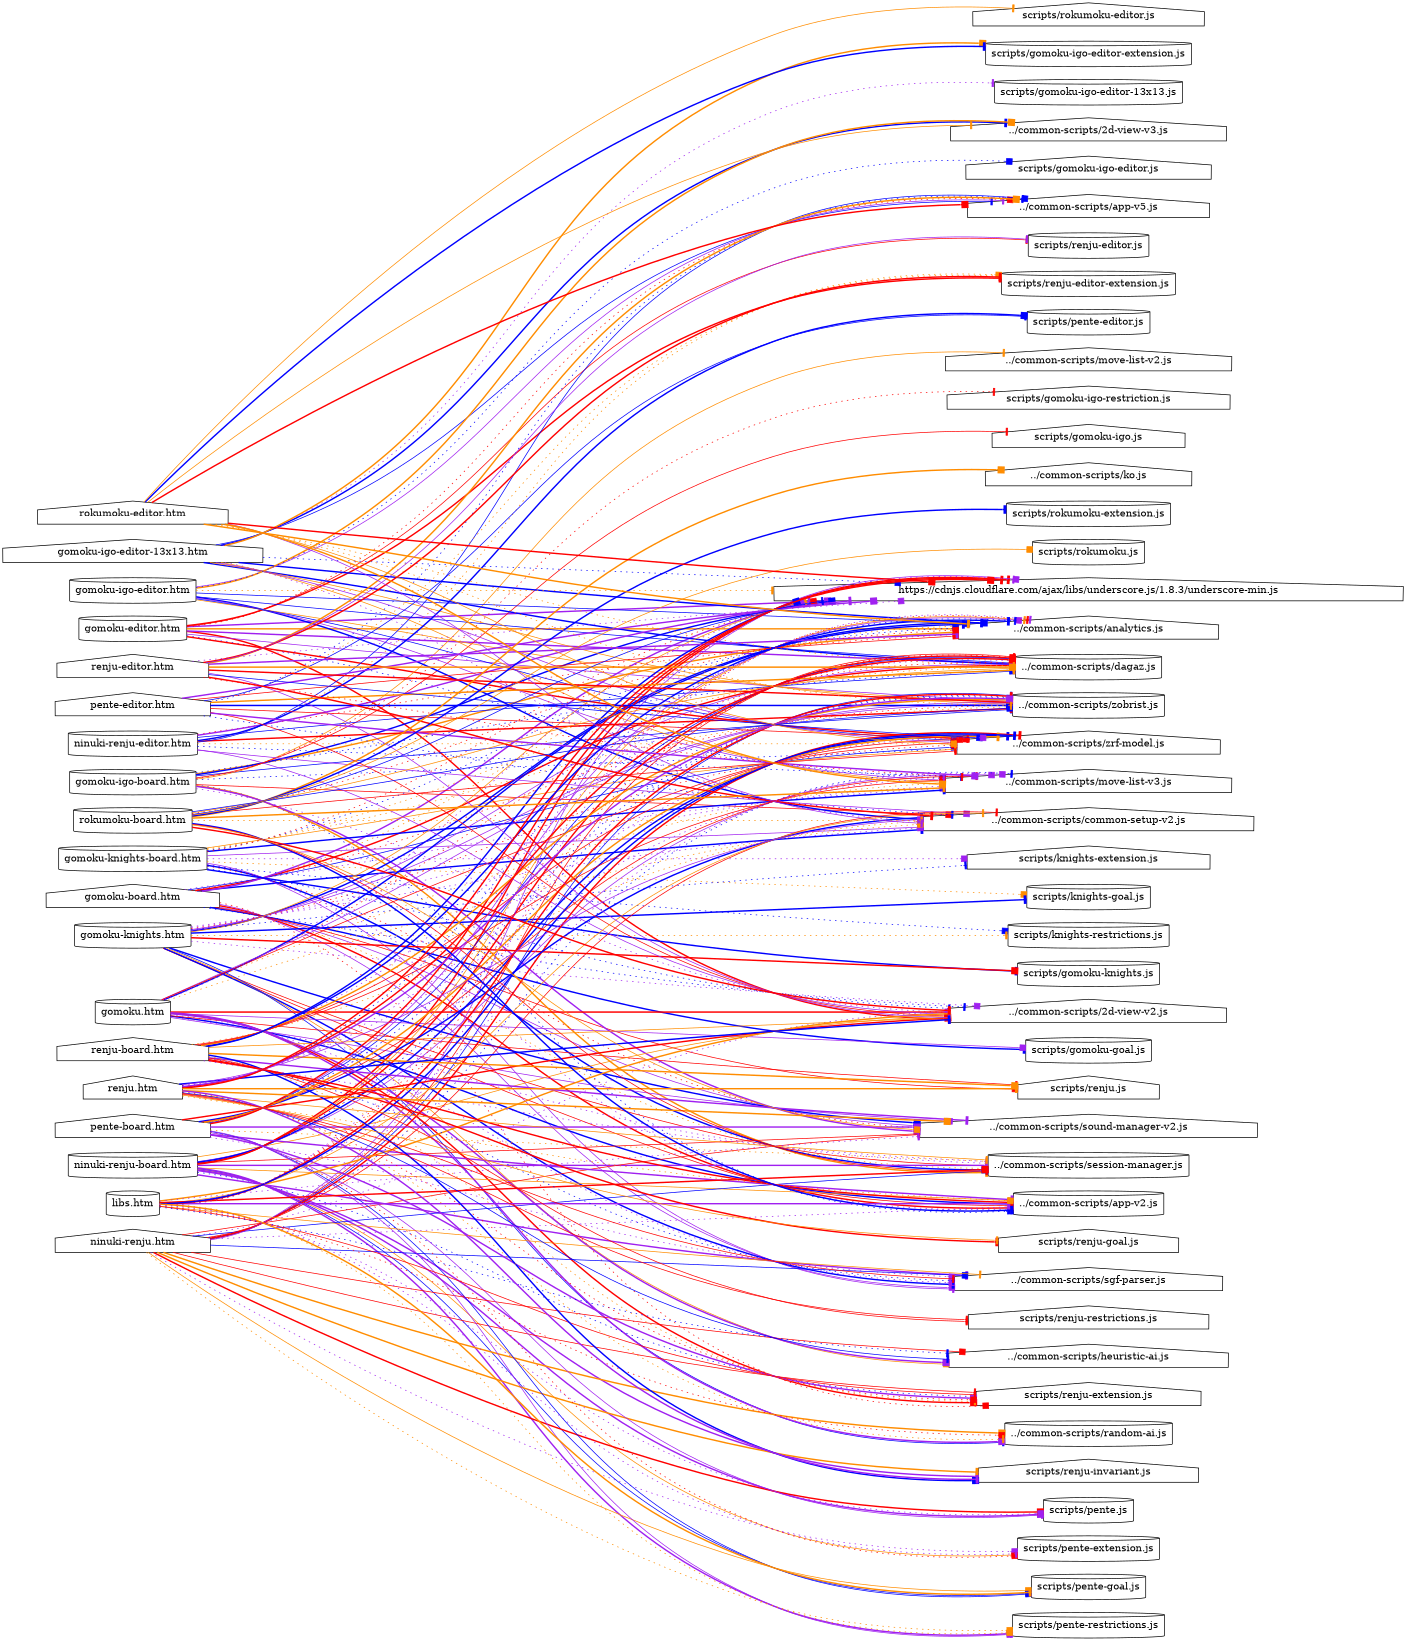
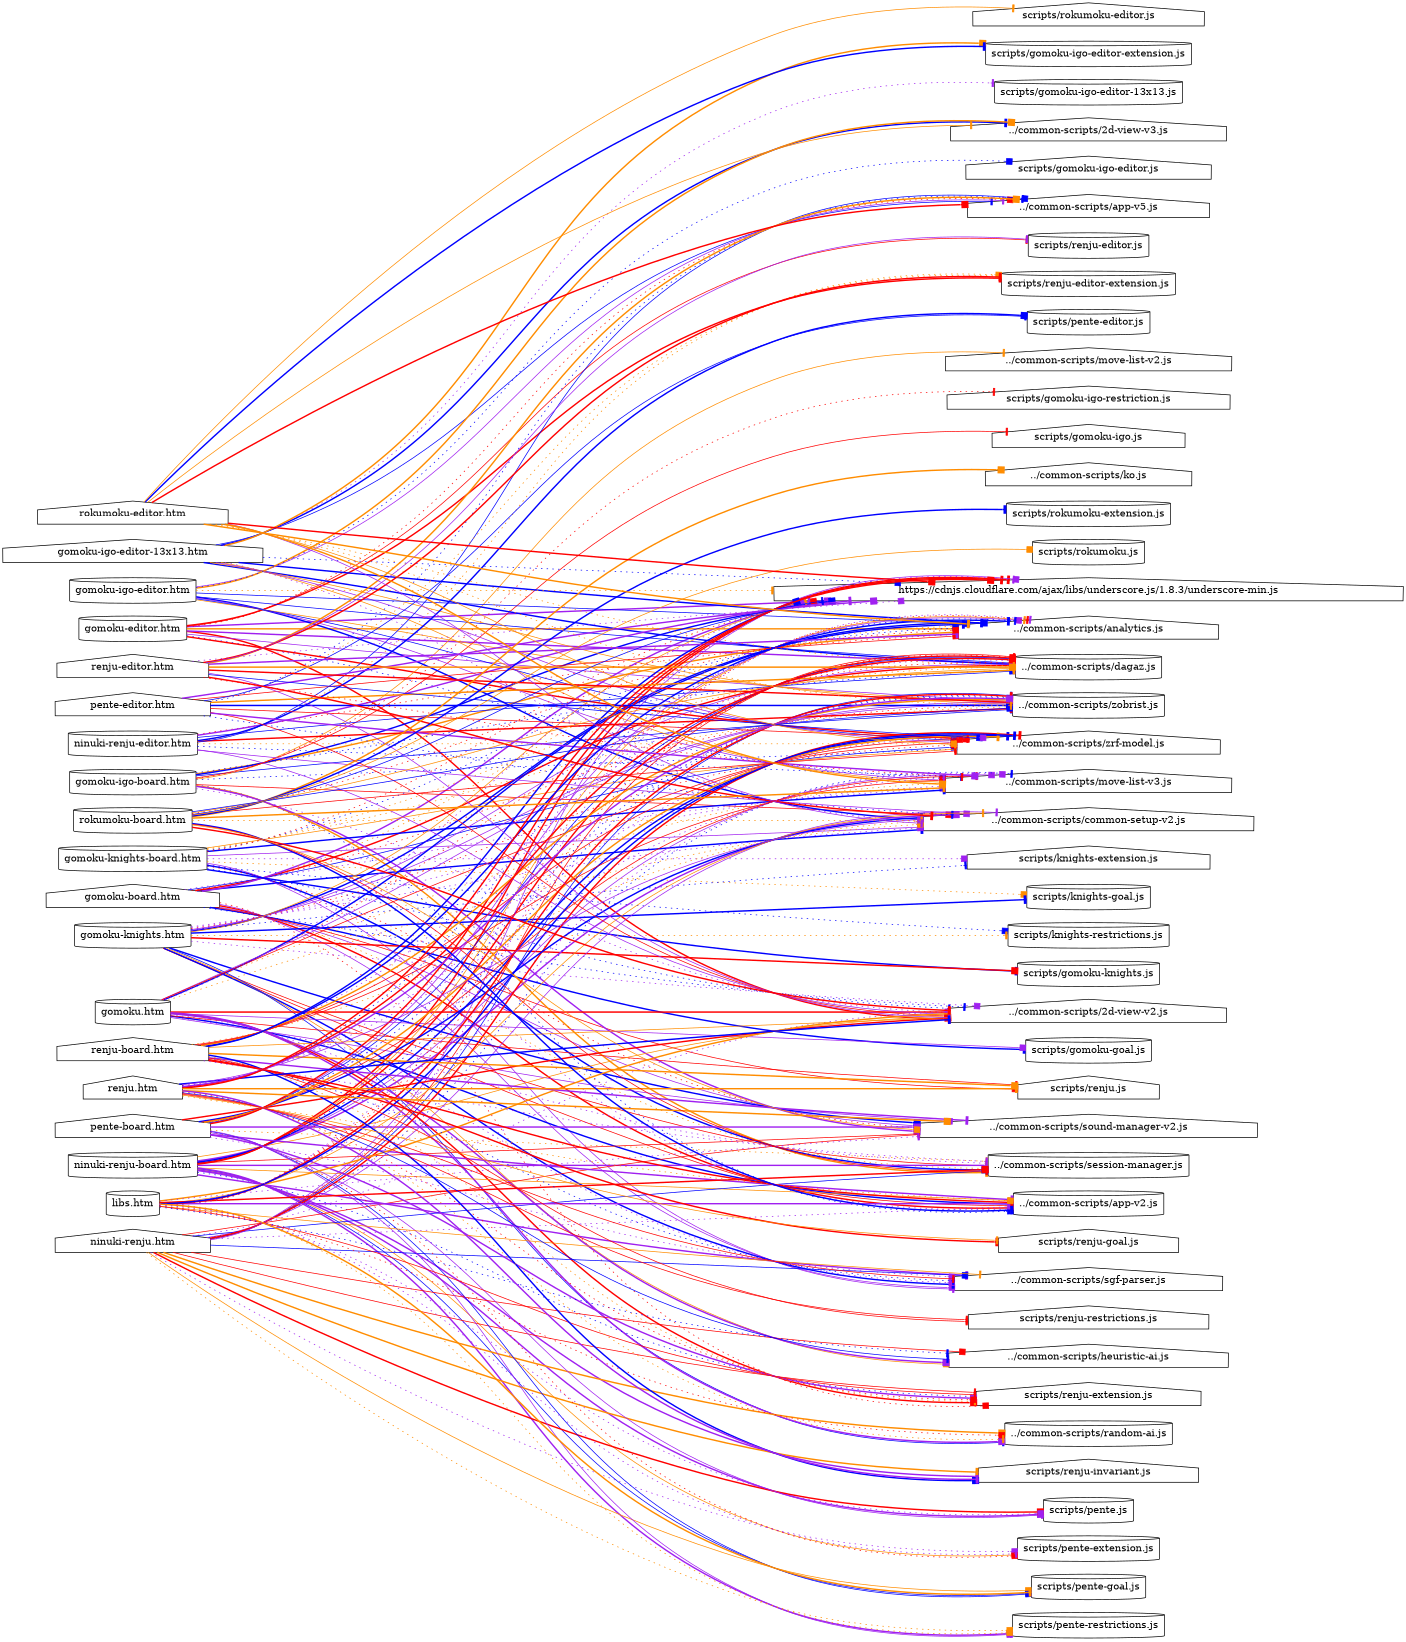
edge "ninuki-renju-board.htm" -> "../common-scripts/common-setup-v2.js": added
edge "ninuki-renju.htm" -> "../common-scripts/common-setup-v2.js": color red -> purple
edge "renju.htm" -> "../common-scripts/session-manager.js": removed
